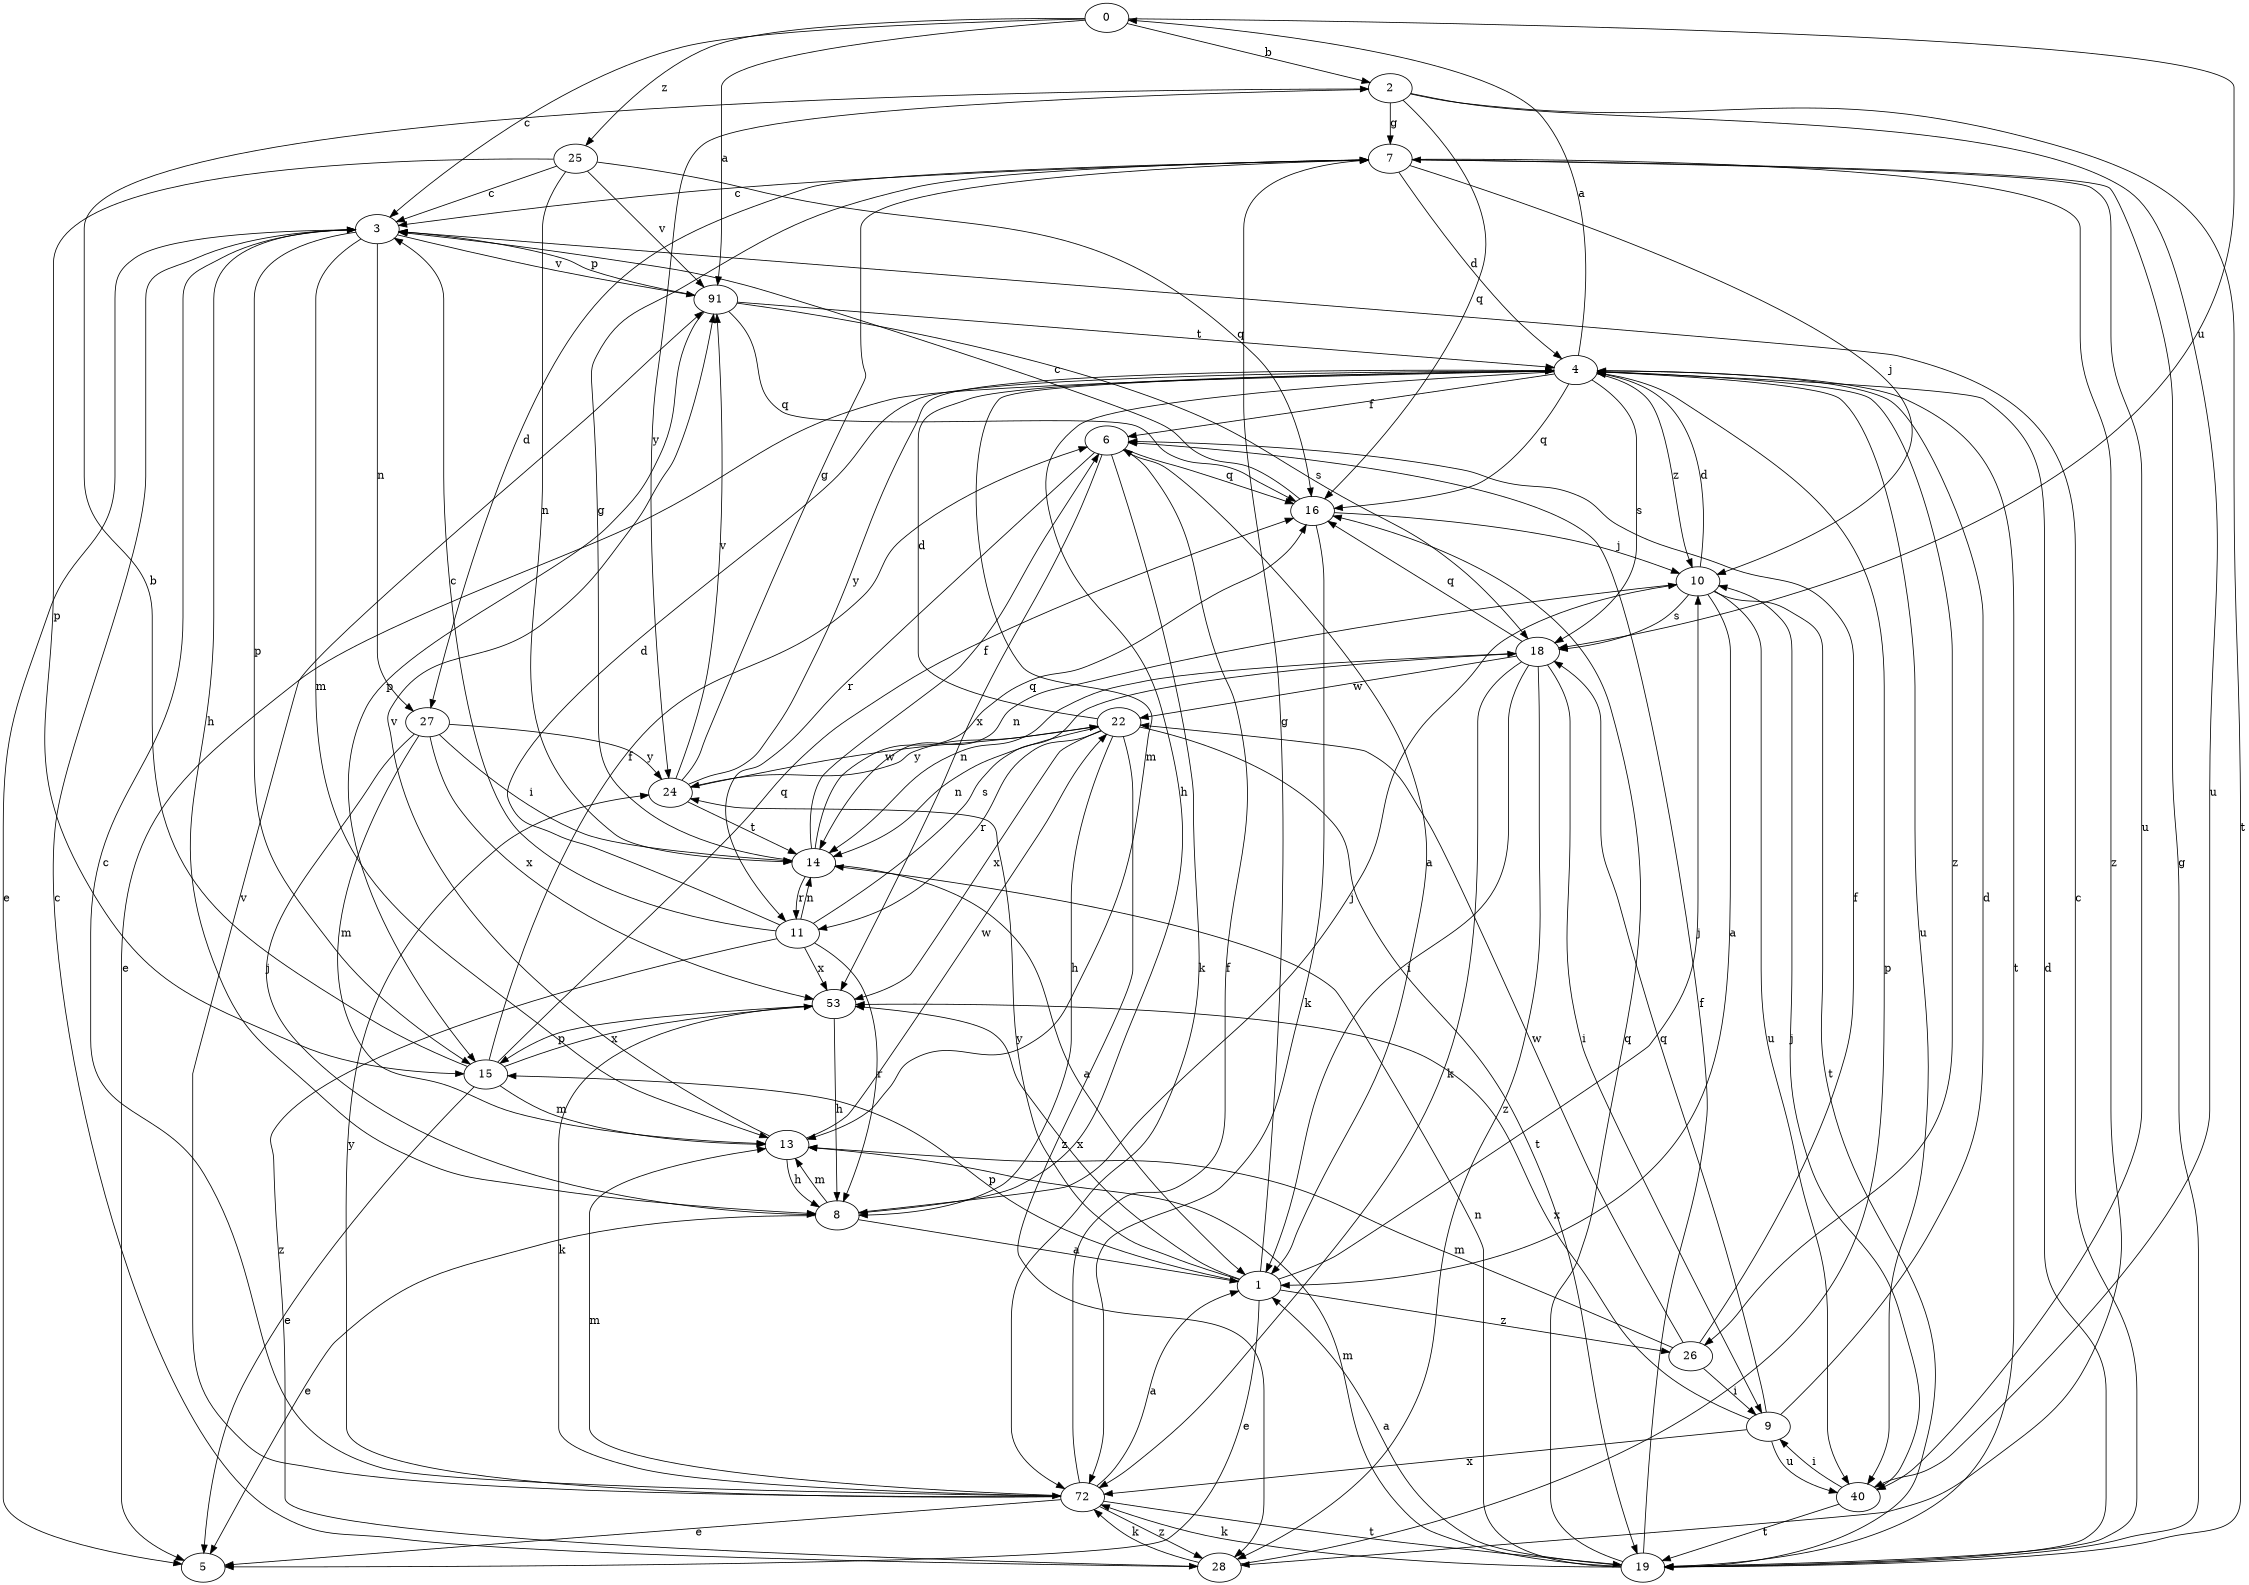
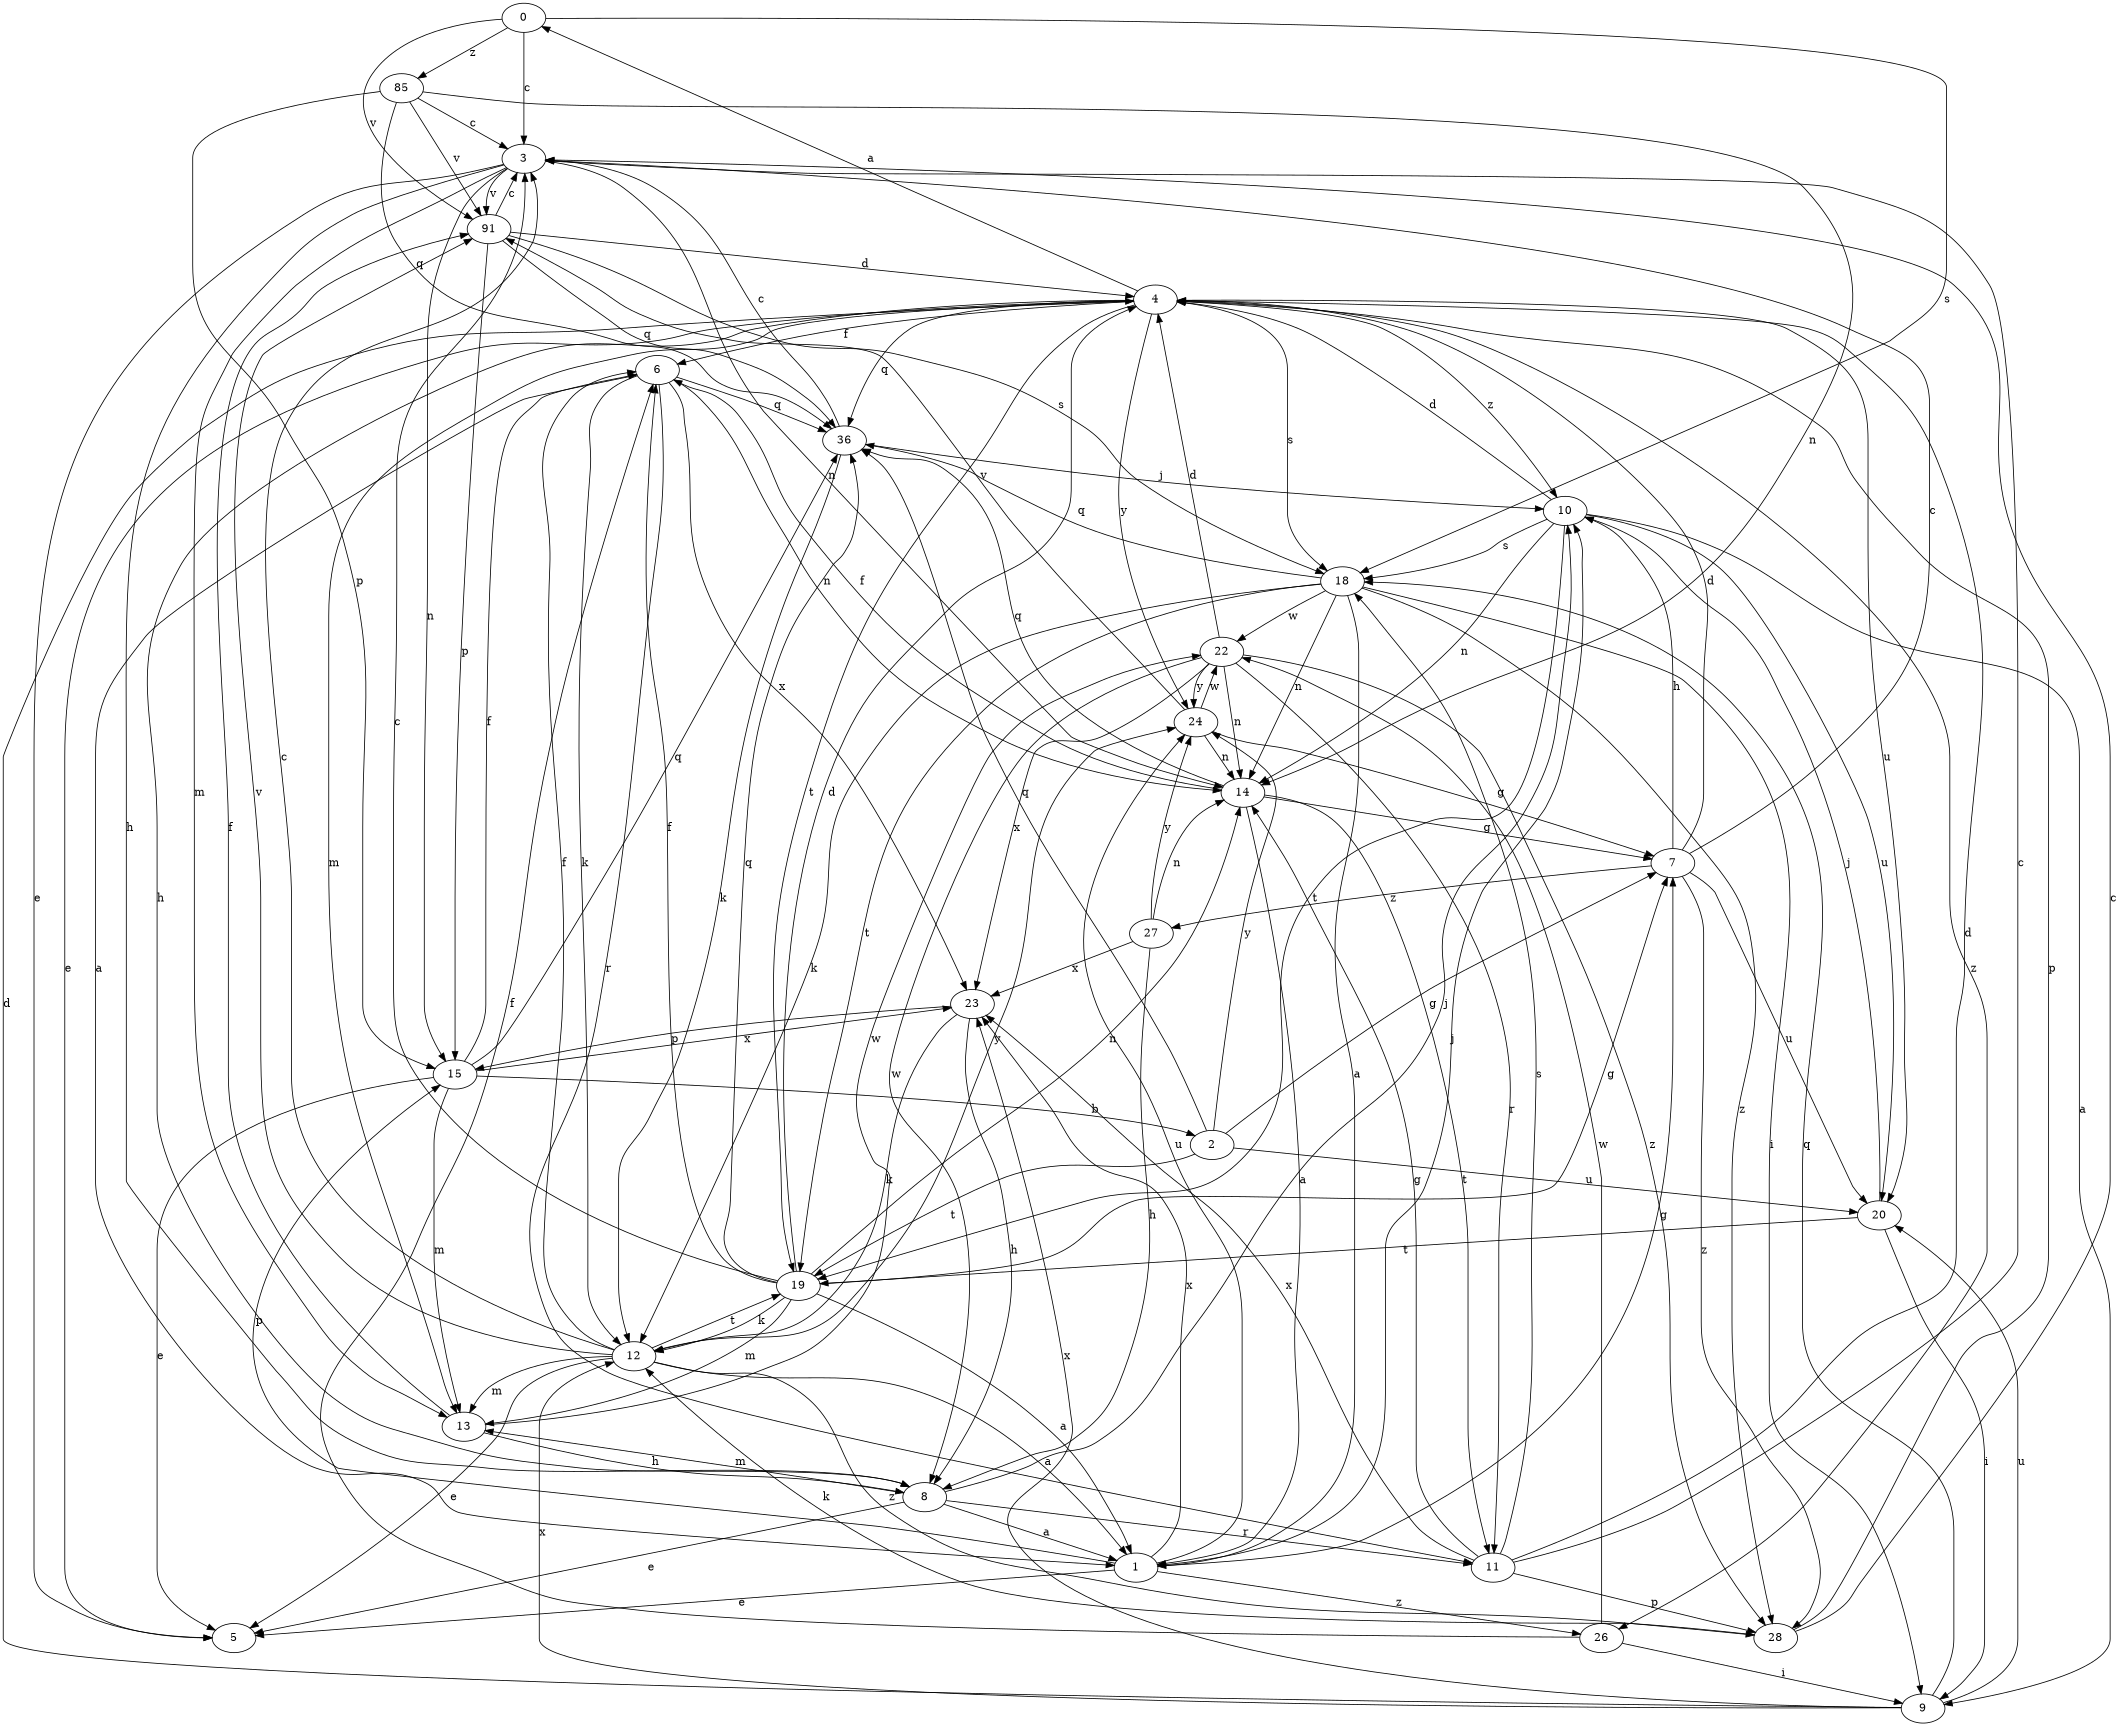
edge "0" -> "2": removed, label "b"
node "25": label "25" -> "85"
edge "0" -> "91": label "a" -> "v"
edge "91" -> "3": label "p" -> "c"
edge "91" -> "4": label "t" -> "d"
edge "0" -> "18": label "u" -> "s"
edge "7" -> "10": label "j" -> "h"
edge "24" -> "4": reversed
edge "7" -> "27": label "d" -> "z"
edge "3" -> "27": now "3" -> "14"
node "16": label "16" -> "36"
edge "3" -> "15": label "p" -> "n"
edge "6" -> "14": added, label "n"
edge "13" -> "91": label "v" -> "f"
edge "27" -> "14": label "i" -> "n"
edge "24" -> "14": label "t" -> "n"
edge "14" -> "11": label "r" -> "t"
edge "11" -> "14": label "n" -> "g"
edge "27" -> "8": label "j" -> "h"
edge "22" -> "8": label "h" -> "w"
edge "18" -> "1": label "i" -> "a"
node "53": label "53" -> "23"
edge "1" -> "24": label "y" -> "u"
edge "10" -> "1": now "10" -> "9"
edge "11" -> "8": reversed
edge "22" -> "19": now "18" -> "19"
edge "27" -> "13": removed, label "m"
edge "26" -> "13": removed, label "m"
edge "11" -> "28": label "z" -> "p"
node "72": label "72" -> "12"
node "40": label "40" -> "20"
